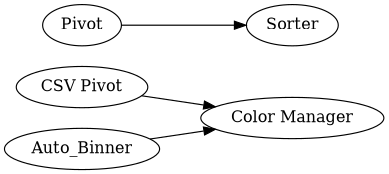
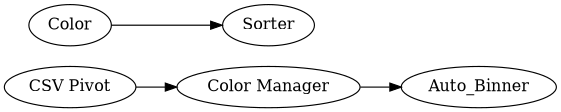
node "Pivot": label "Pivot" -> "Color"
edge "Auto_Binner" -> "Color Manager": reversed
